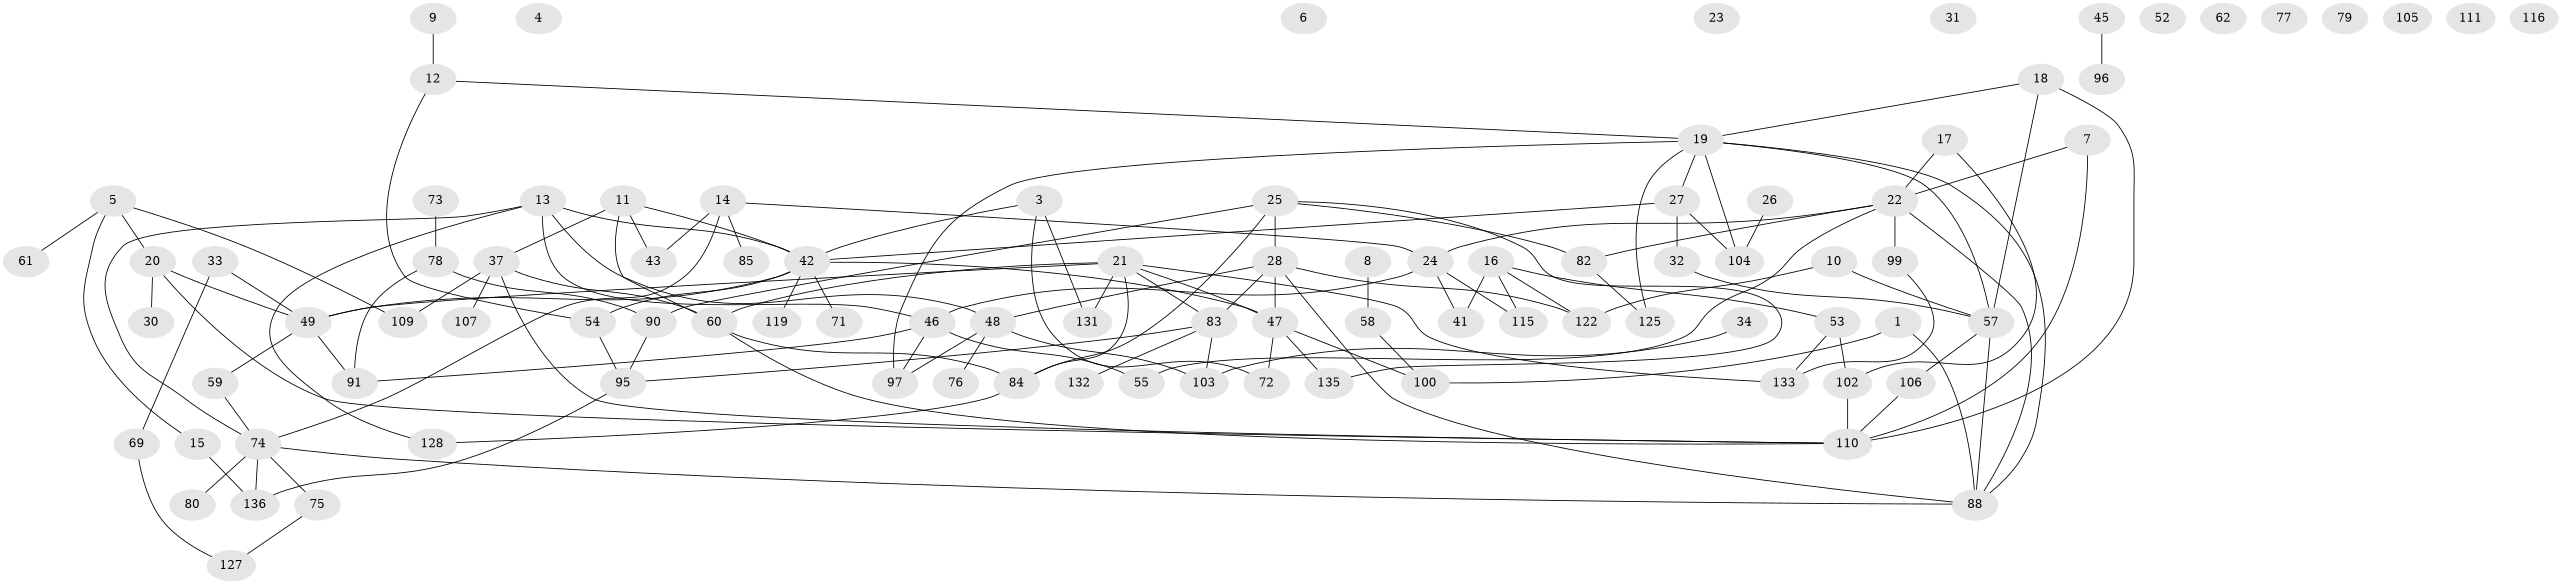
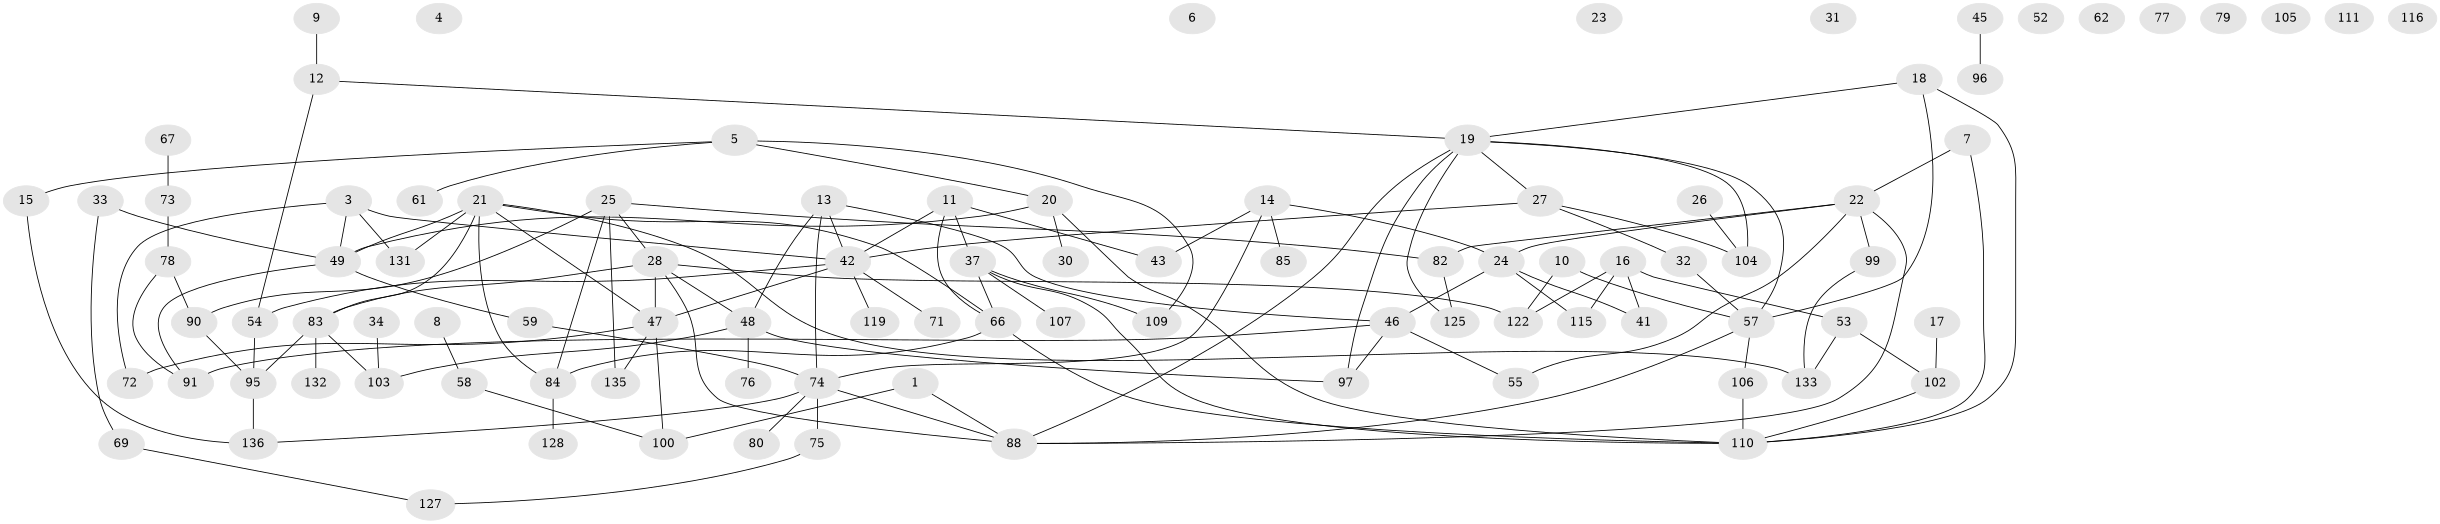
node "67": added
edge "17" -- "22": removed
edge "13" -- "128": removed
edge "42" -- "49": now "3" -- "49"
node "60": label "60" -> "66"
